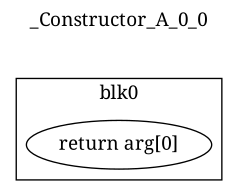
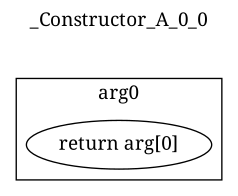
cluster "blk0": label "blk0" -> "arg0"
